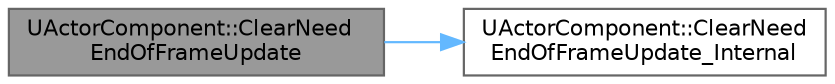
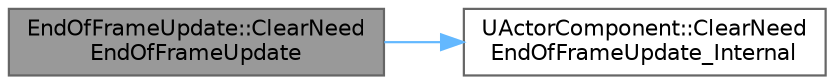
node "UActorComponent::ClearNeed EndOfFrameUpdate": label "UActorComponent::ClearNeed EndOfFrameUpdate" -> "EndOfFrameUpdate::ClearNeed EndOfFrameUpdate"
